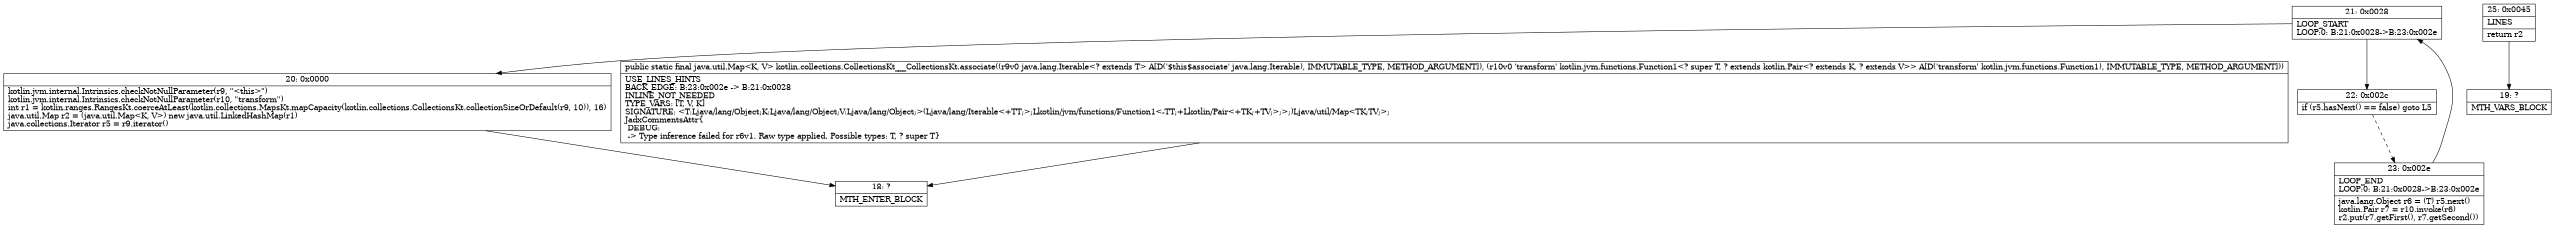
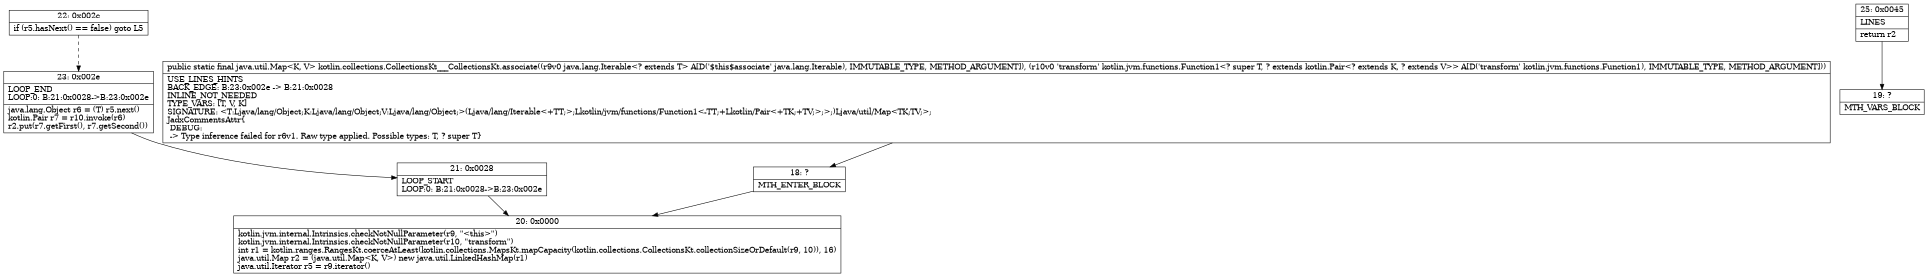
edge "21: 0x0028" -> "22: 0x002c": removed
node "20: 0x0000": text "java.collections.Iterator r5 = r9.iterator()" -> "java.util.Iterator r5 = r9.iterator()"
edge "20: 0x0000" -> "18: ?": reversed
